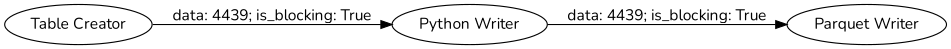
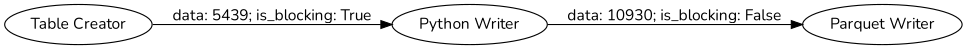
edge "Table Creator" -> "Python Writer": label "data: 4439; is_blocking: True" -> "data: 5439; is_blocking: True"
edge "Python Writer" -> "Parquet Writer": label "data: 4439; is_blocking: True" -> "data: 10930; is_blocking: False"
